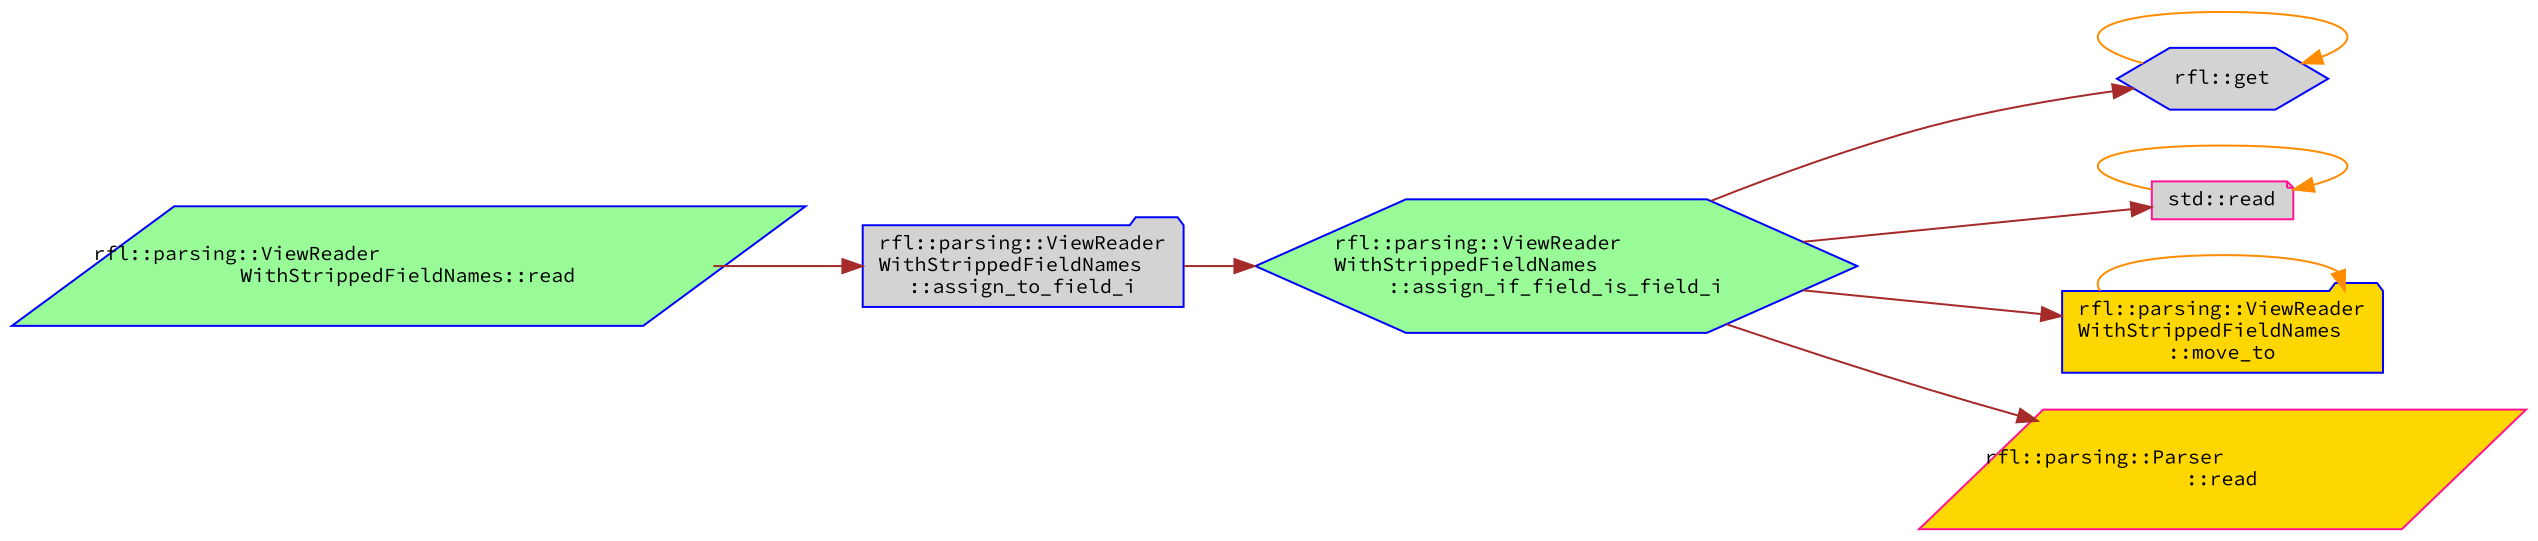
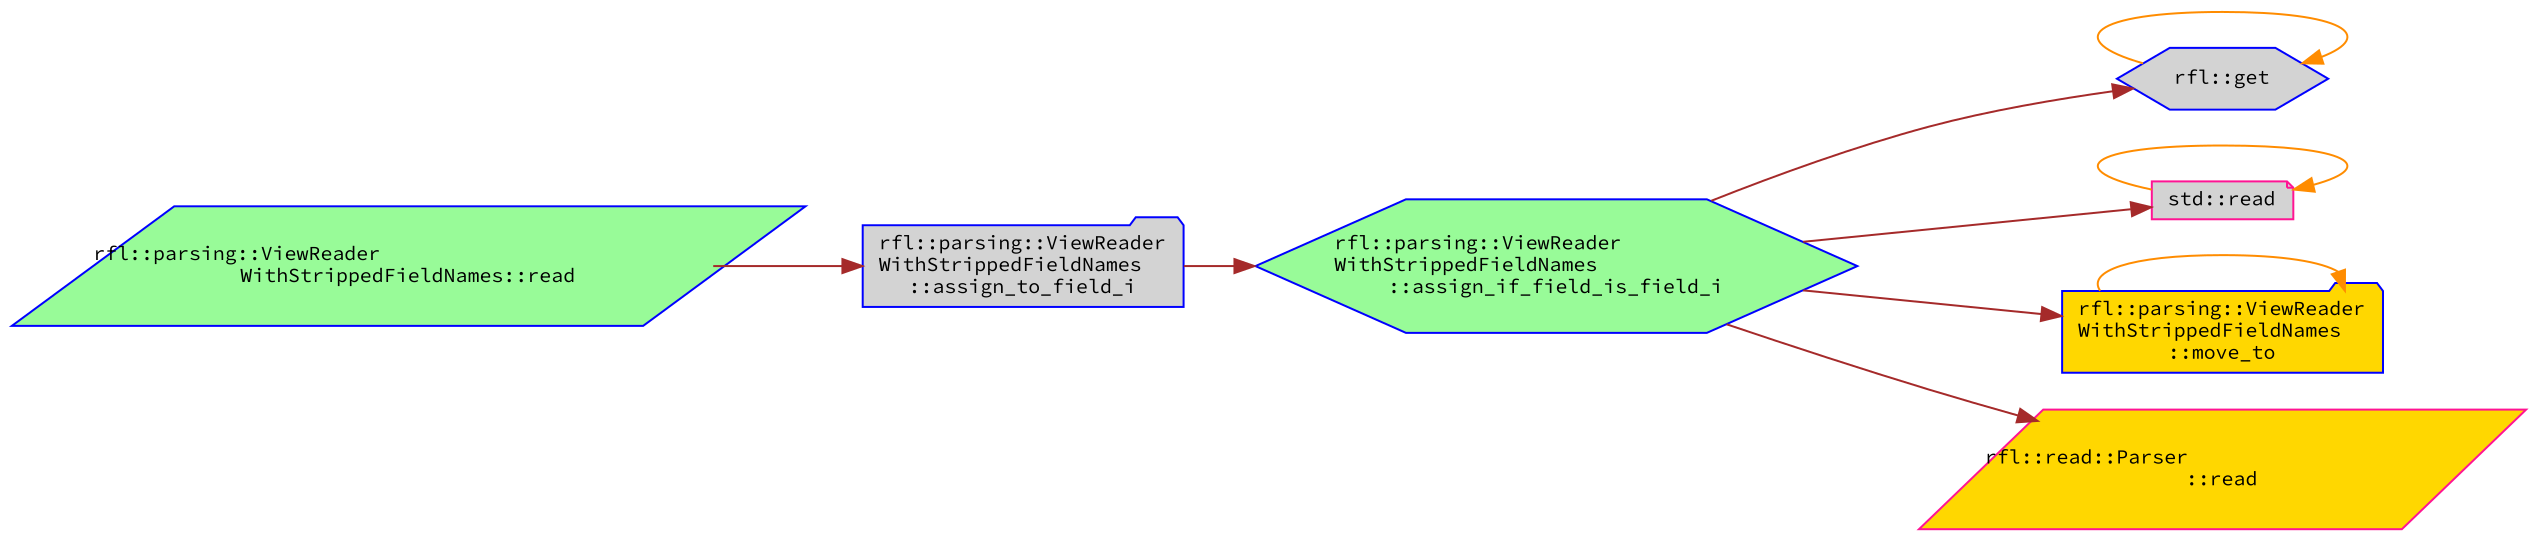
node "rfl::parsing::Parser ::read": label "rfl::parsing::Parser ::read" -> "rfl::read::Parser ::read"
